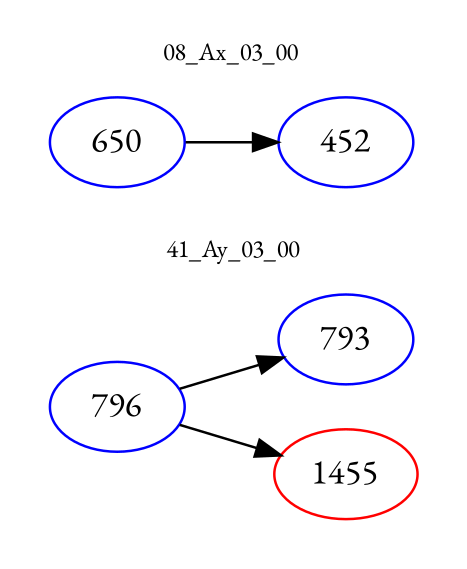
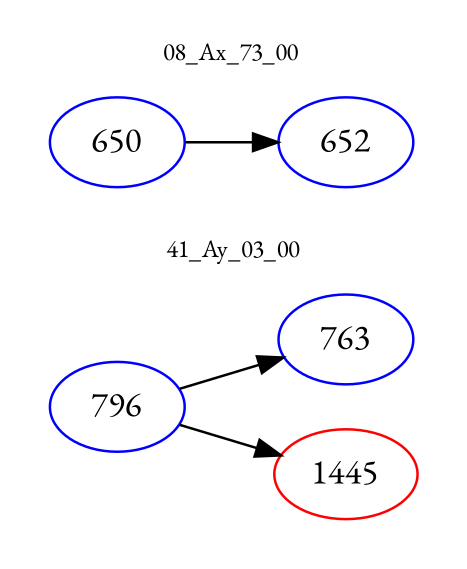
cluster "08_Ax_03_00": label "08_Ax_03_00" -> "08_Ax_73_00"
node "452": label "452" -> "652"
node "793": label "793" -> "763"
node "1455": label "1455" -> "1445"
